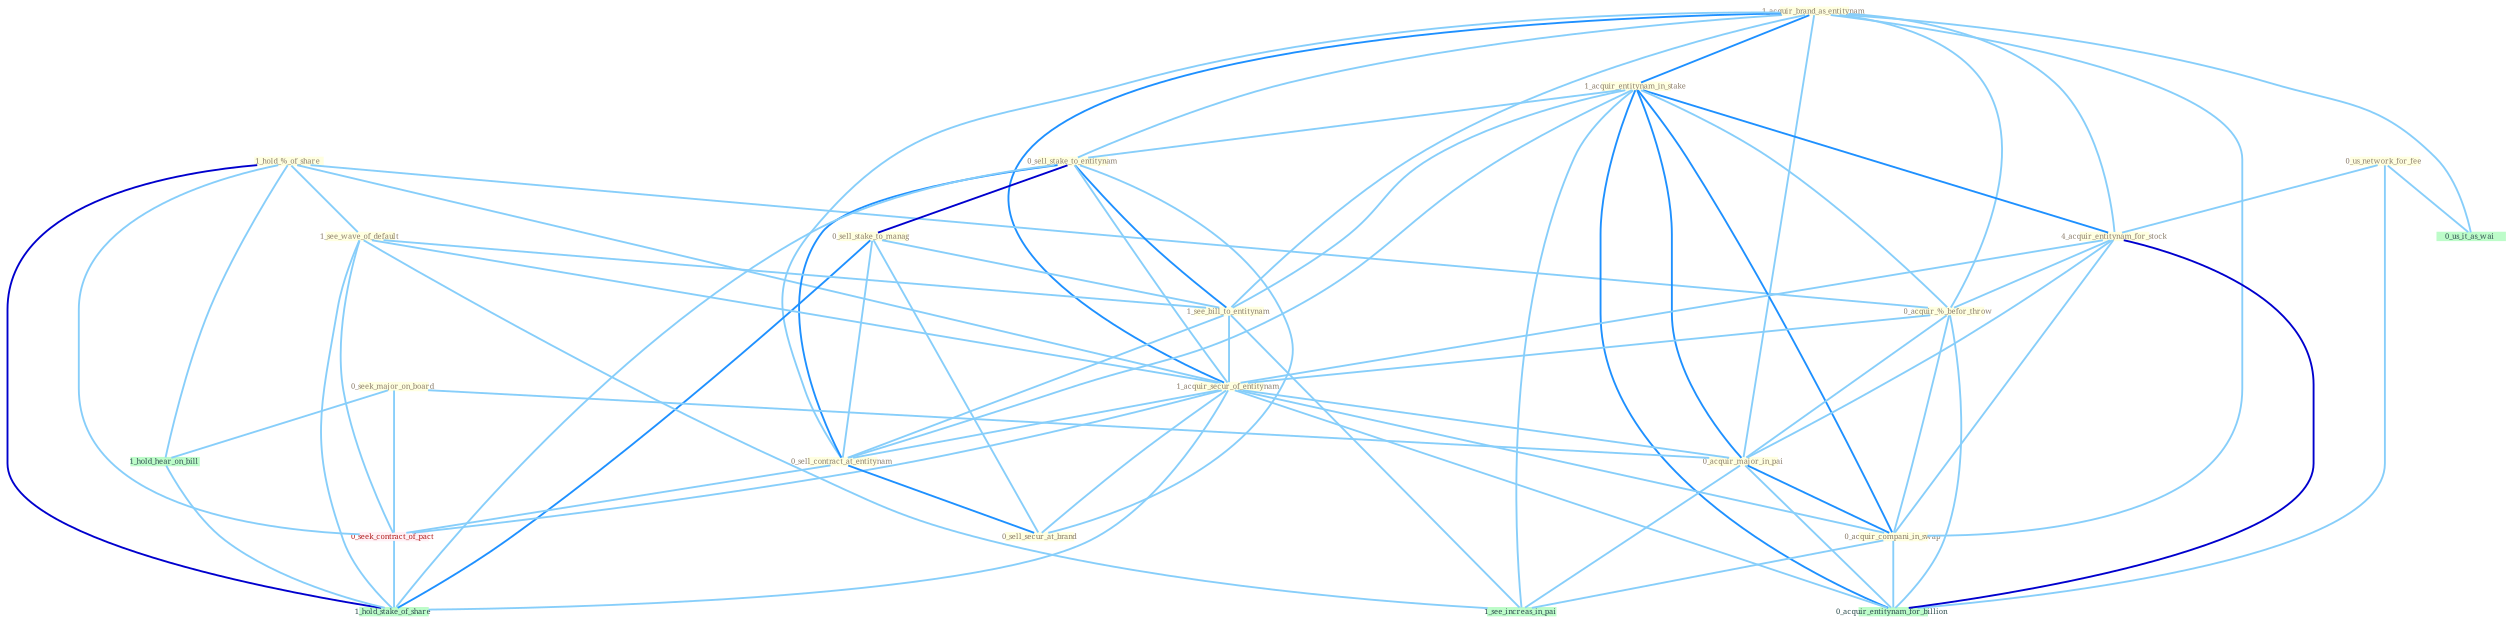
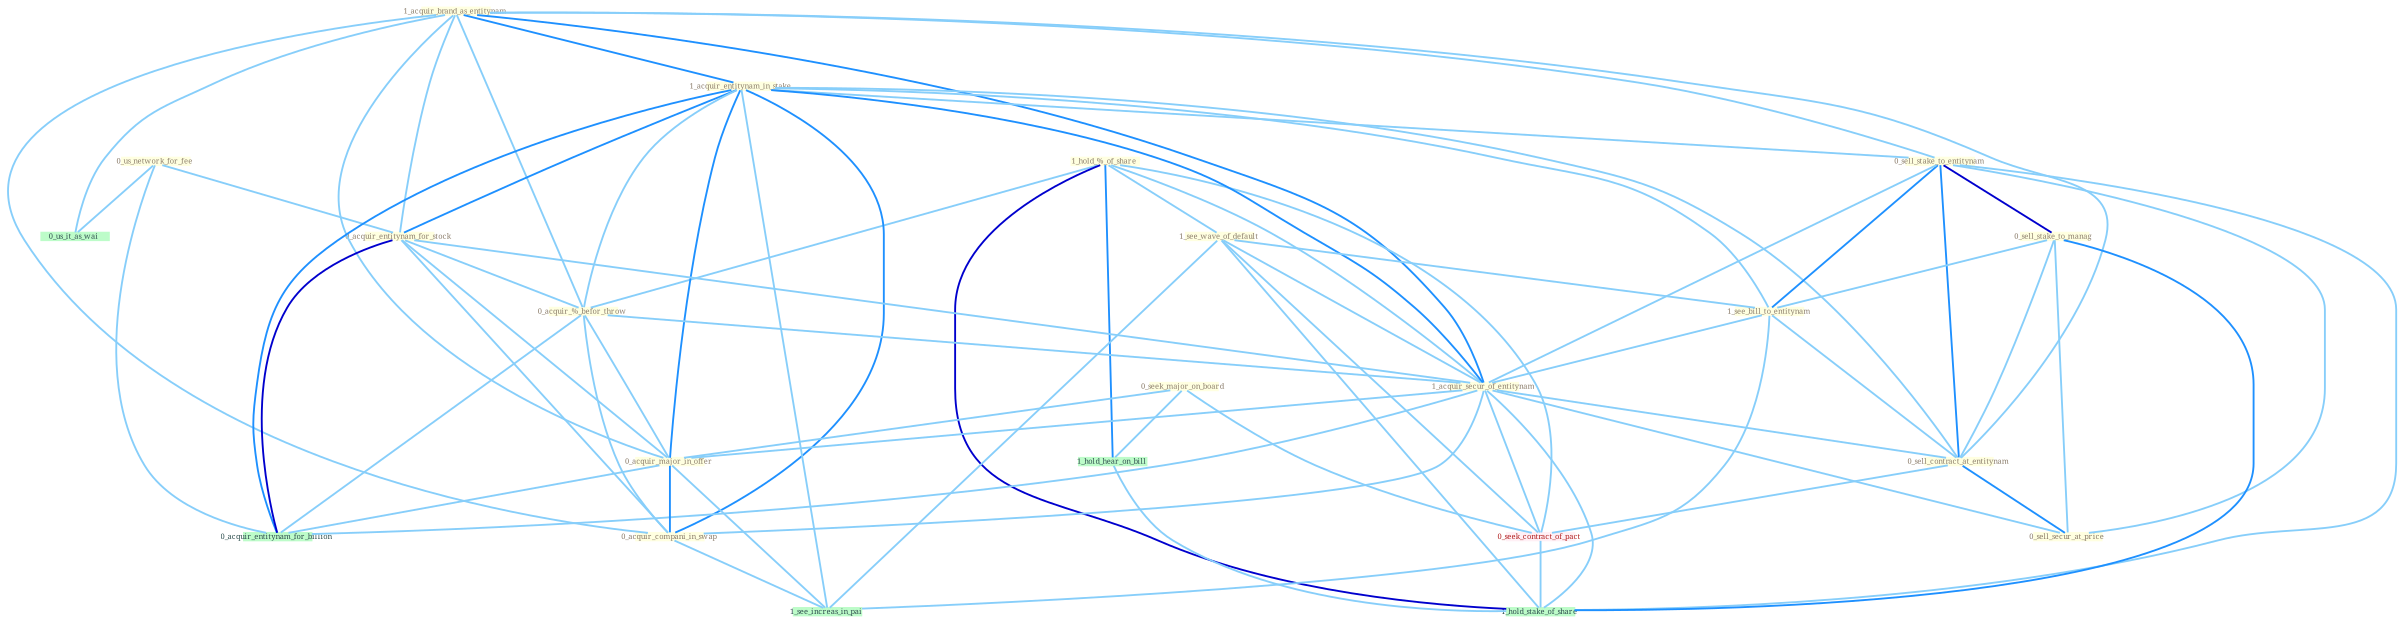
edge "1_acquir_brand_as_entitynam" -- "1_see_bill_to_entitynam": removed
edge "1_acquir_entitynam_in_stake" -- "1_acquir_secur_of_entitynam": added
node "4_acquir_entitynam_for_stock": label "4_acquir_entitynam_for_stock" -> "0_acquir_entitynam_for_stock"
edge "1_hold_%_of_share" -- "1_hold_hear_on_bill": color #87cefa -> #1e90ff
node "0_acquir_major_in_pai": label "0_acquir_major_in_pai" -> "0_acquir_major_in_offer"
node "0_sell_secur_at_brand": label "0_sell_secur_at_brand" -> "0_sell_secur_at_price"
edge "0_acquir_compani_in_swap" -- "0_acquir_entitynam_for_billion": removed
